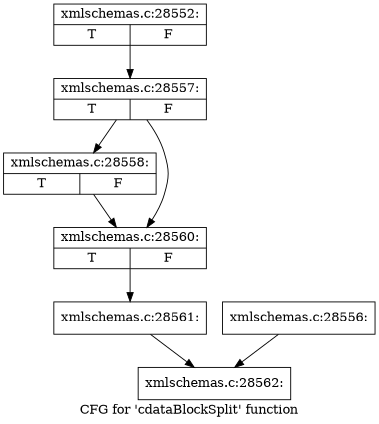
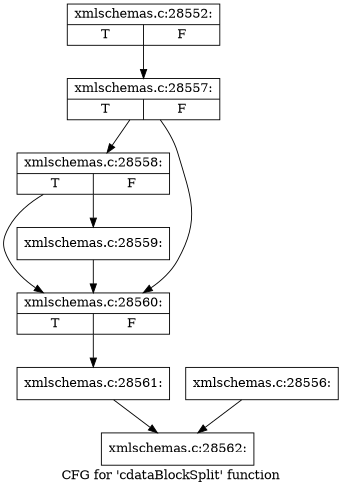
node "xmlschemas.c:28559:": added
